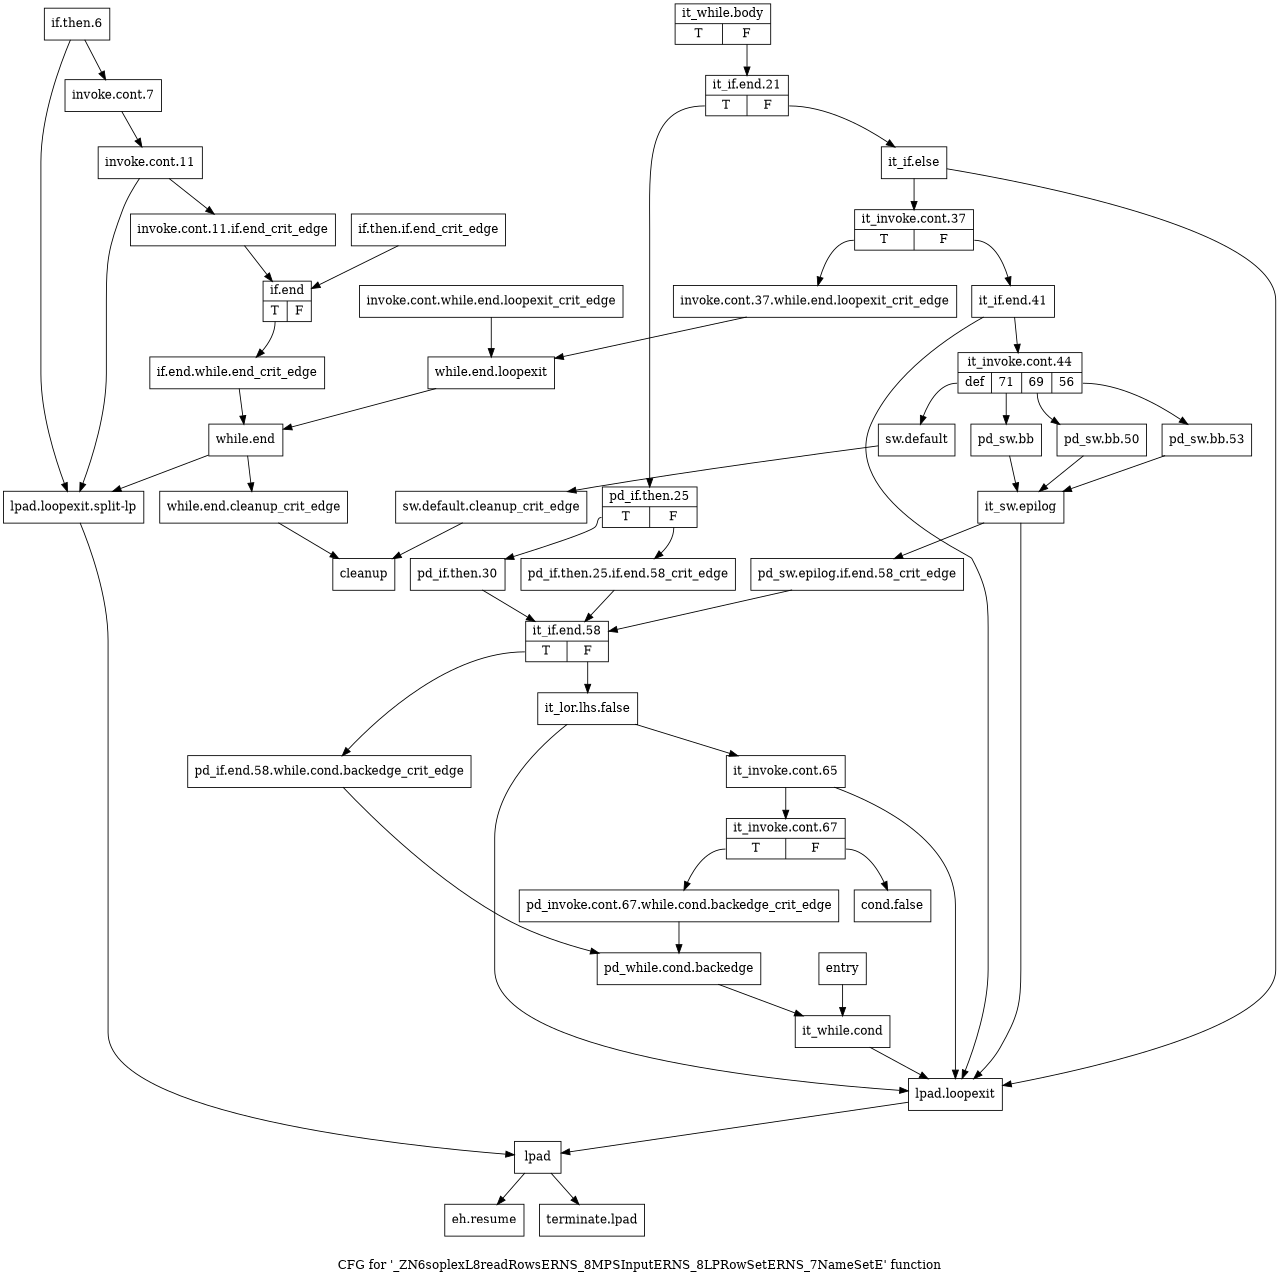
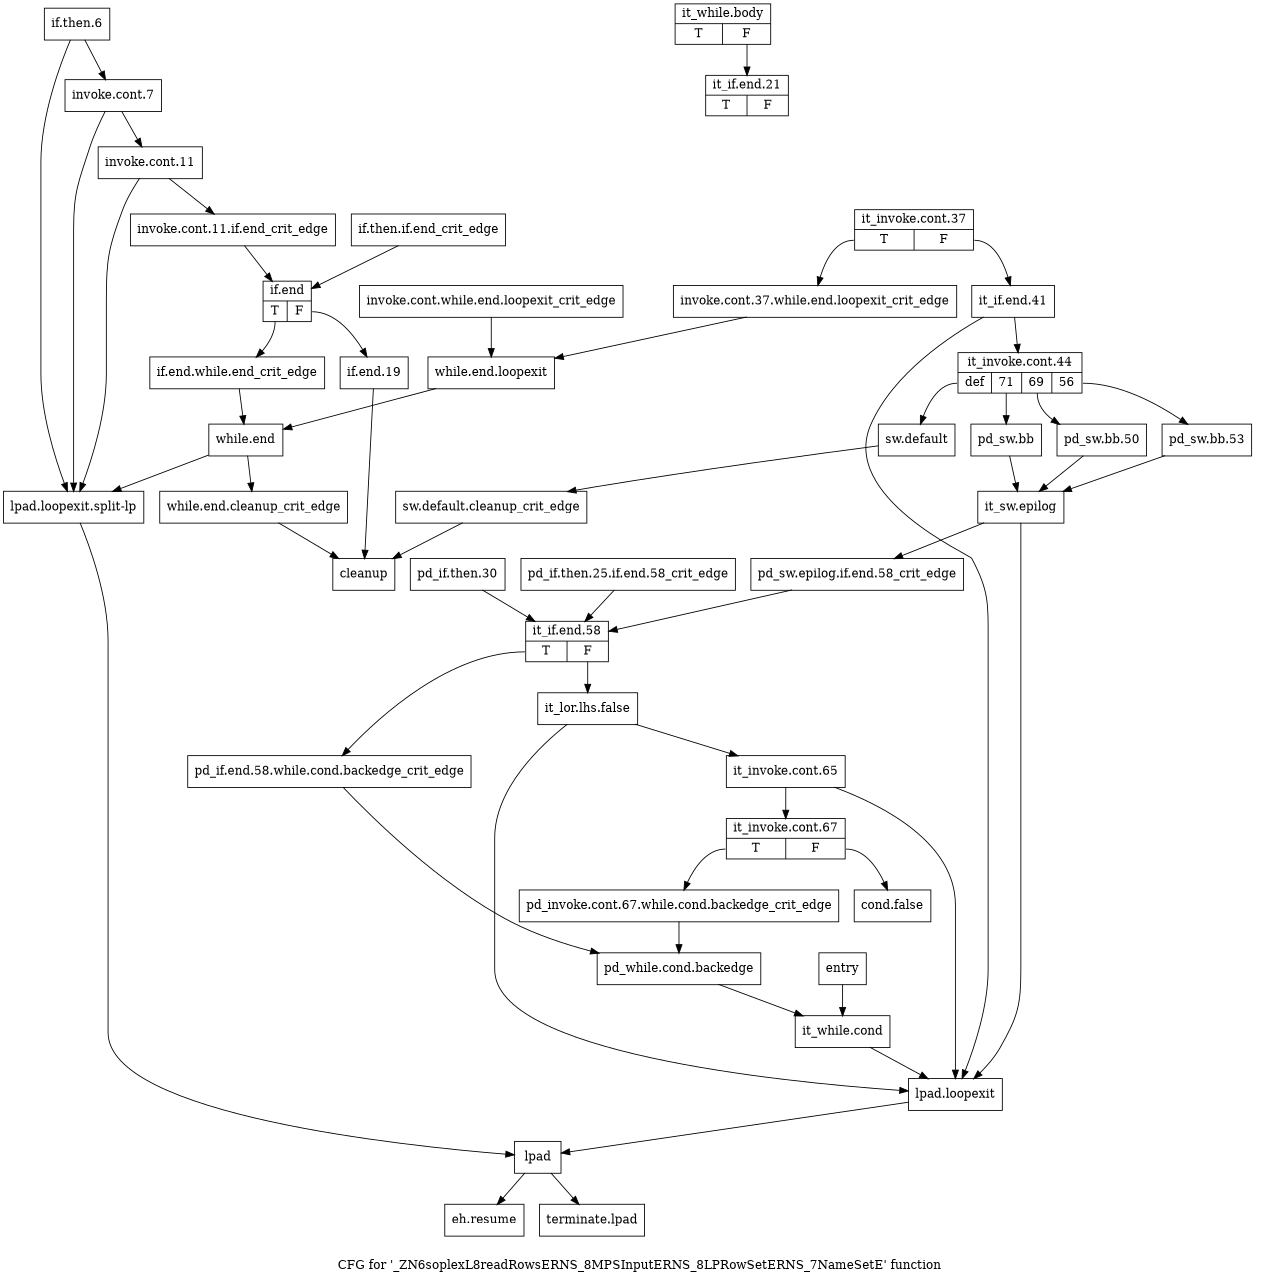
node "it_if.else": removed
edge "invoke.cont.7" -> "lpad.loopexit.split-lp": added
node "if.end.19": added
node "pd_if.then.25": removed
